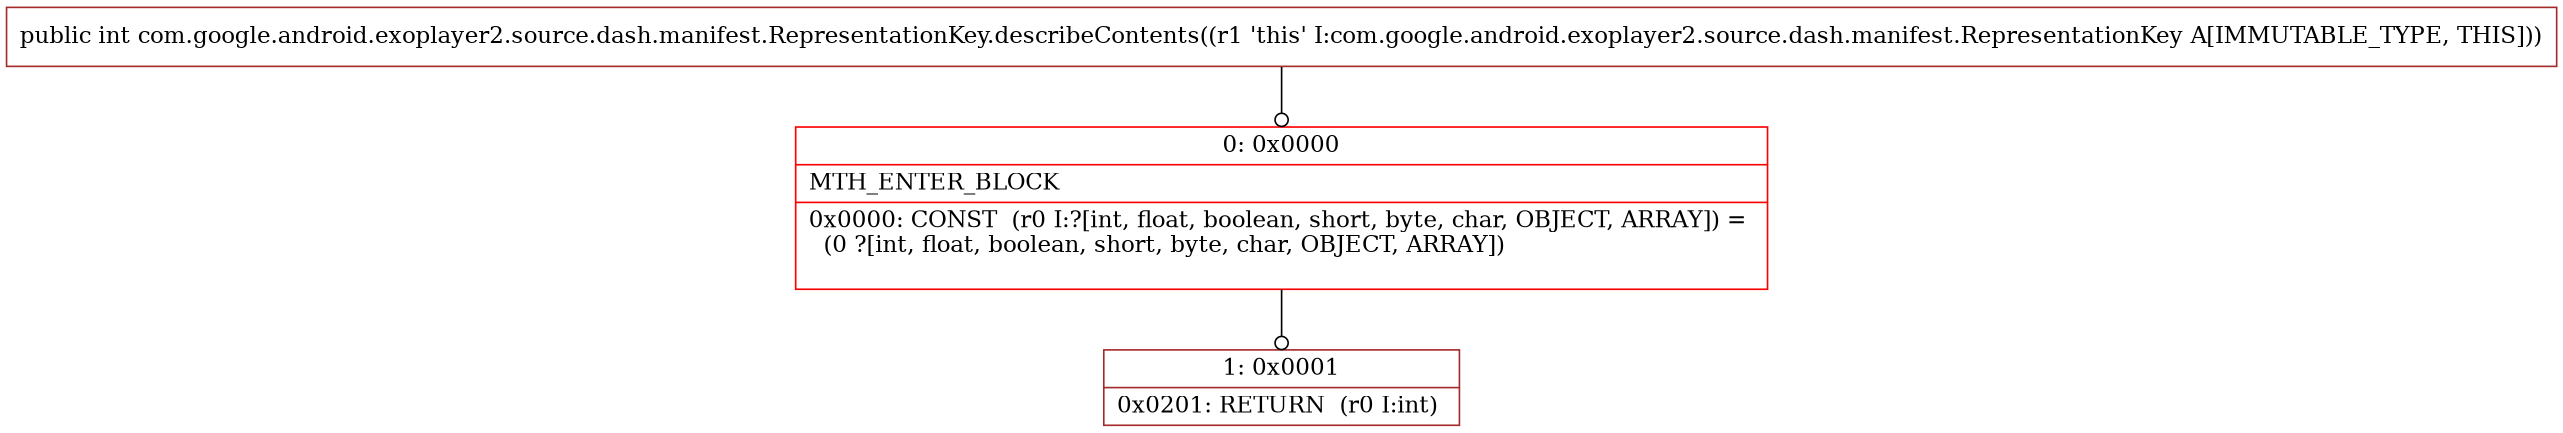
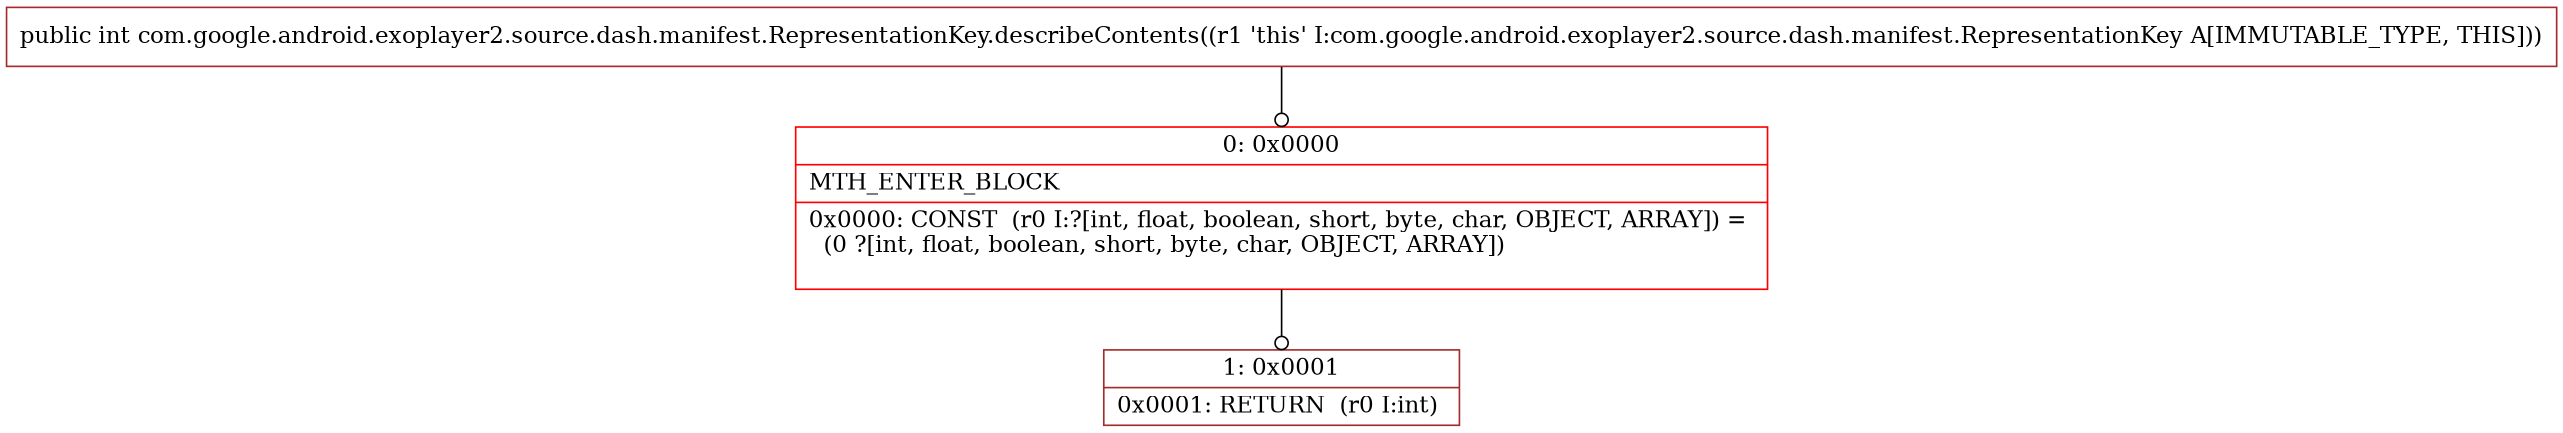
node "1: 0x0001": text "0x0201: RETURN  (r0 I:int)" -> "0x0001: RETURN  (r0 I:int)"
